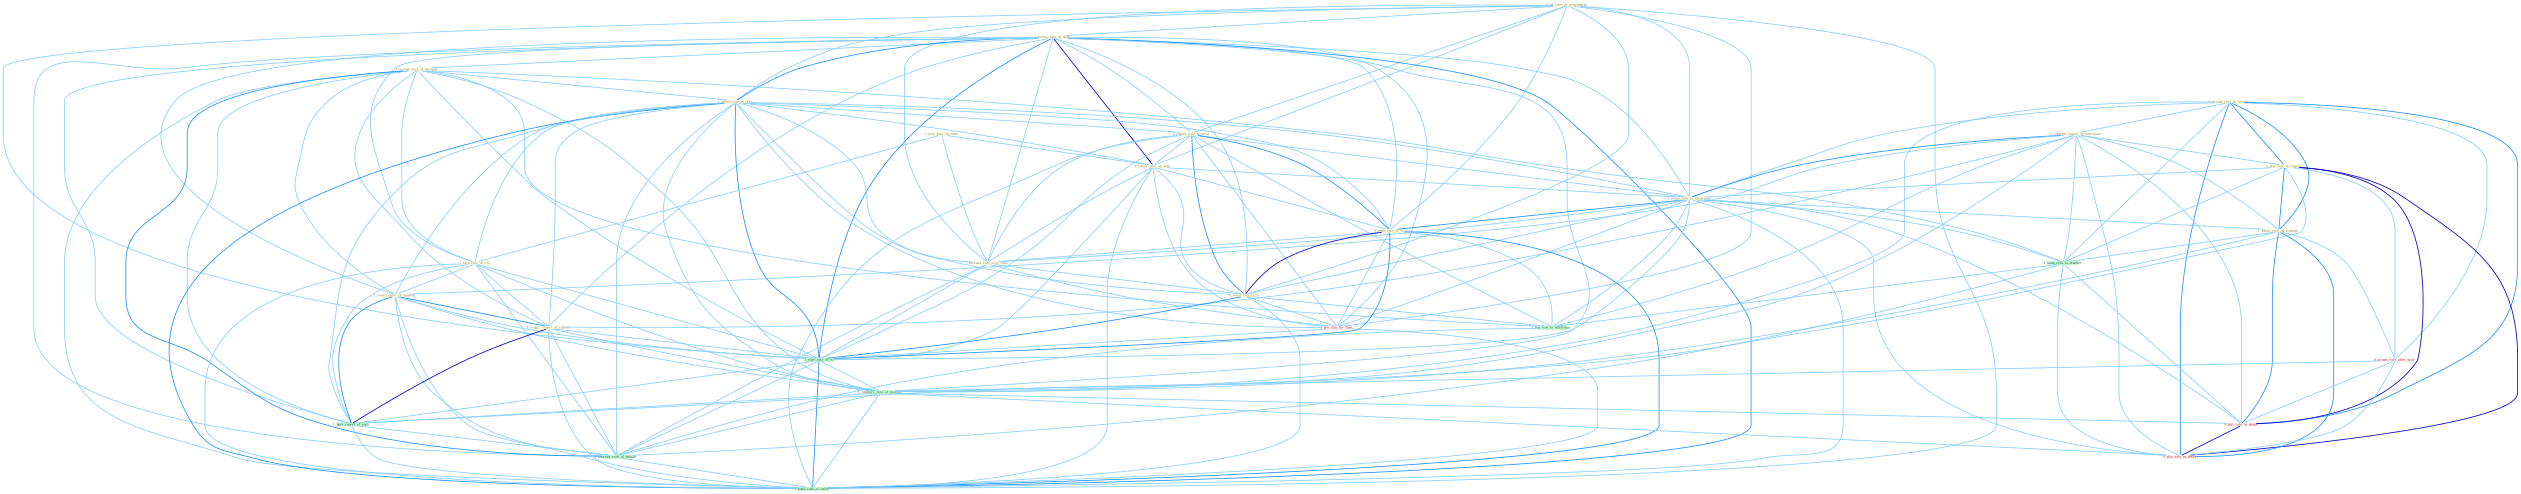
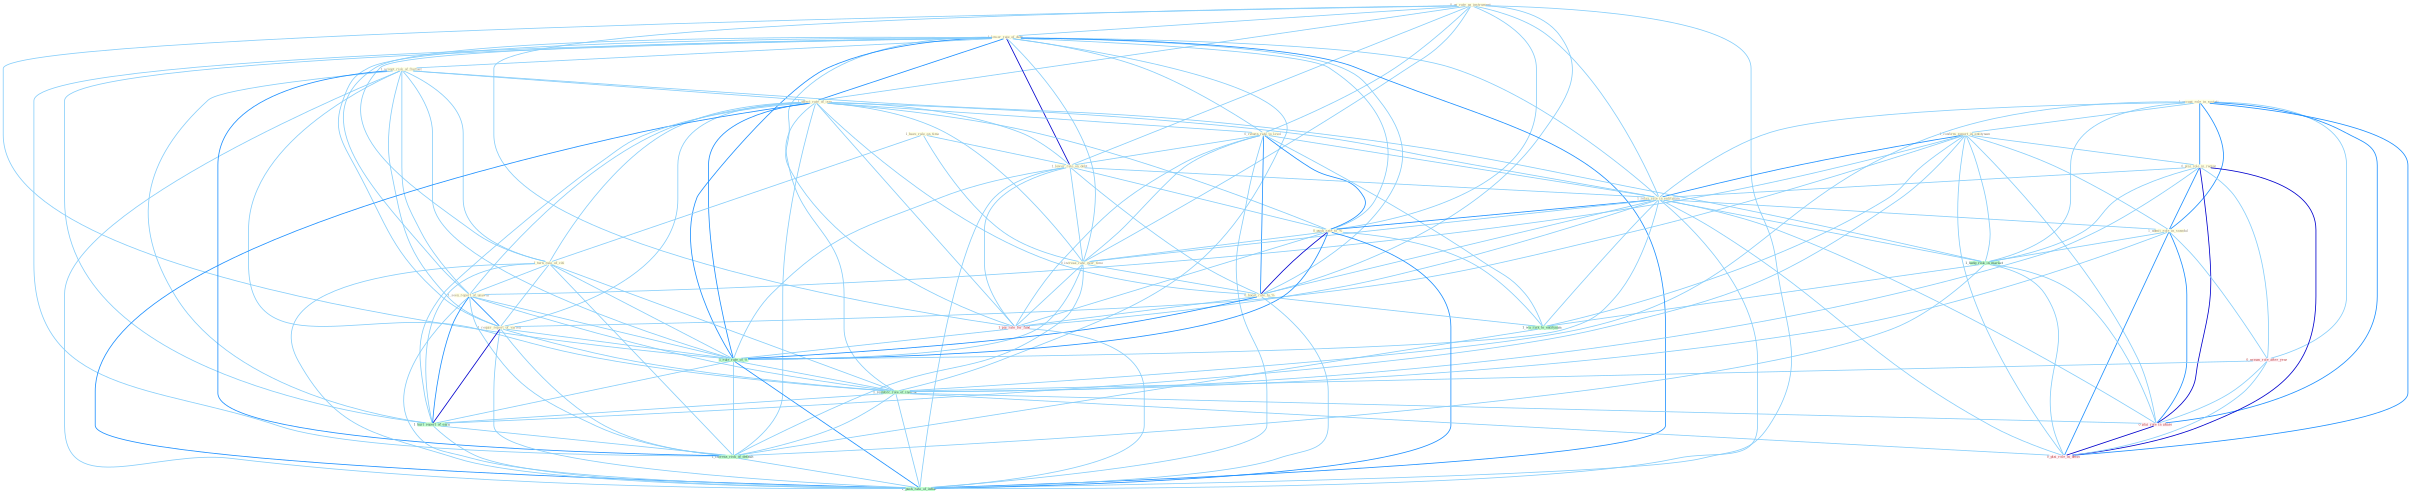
edge "0_return_rate_to_level" -- "1_rule_rate_of_%": removed
edge "1_accept_risk_of_fluctuat" -- "1_wa_risk_to_entitynam": removed
